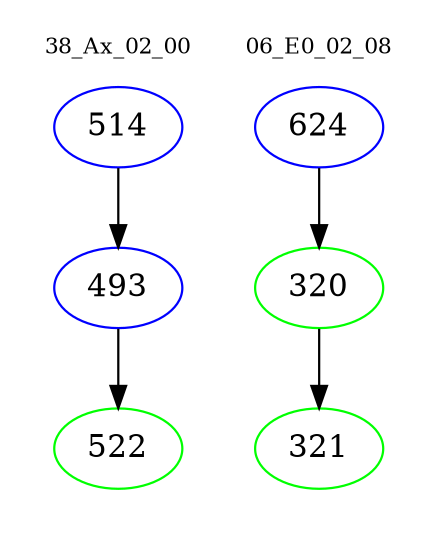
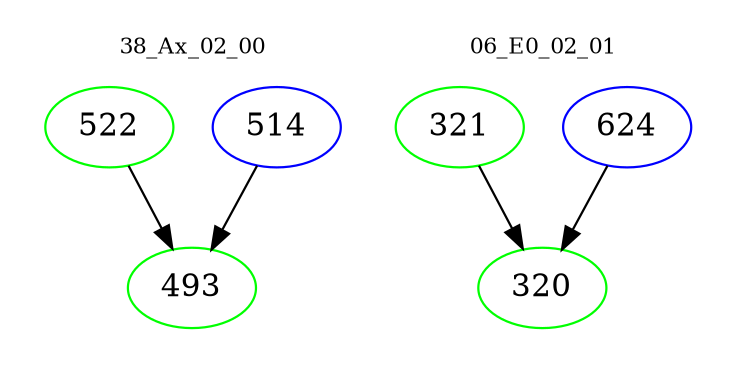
cluster "06_E0_02_08": label "06_E0_02_08" -> "06_E0_02_01"
node "493": color blue -> green
edge "493" -> "522": reversed
edge "320" -> "321": reversed
